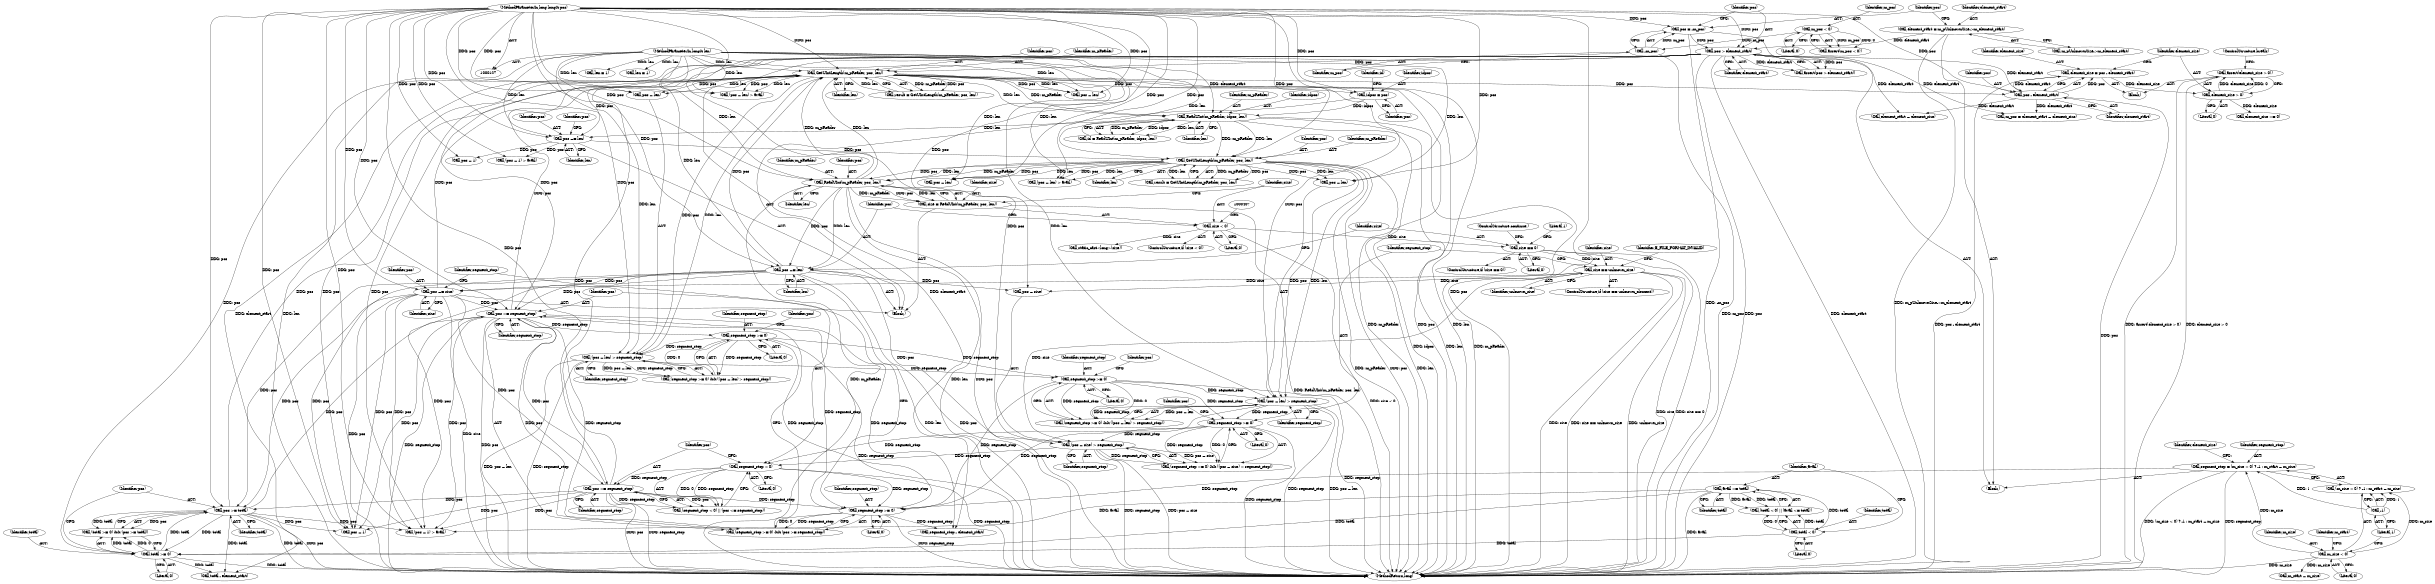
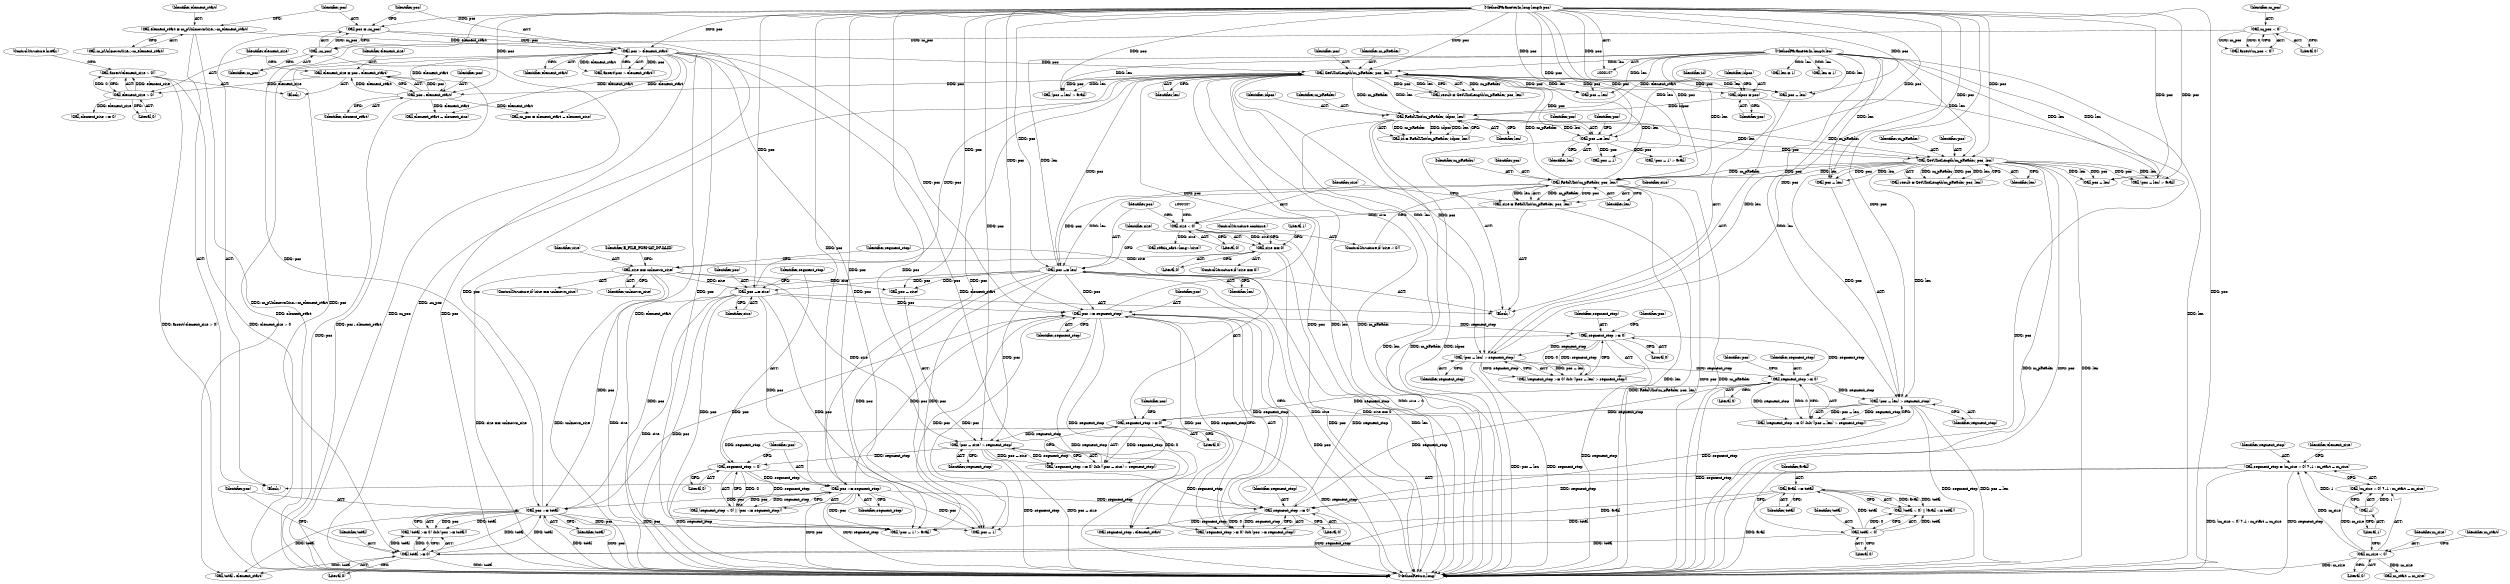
edge "(Call,size = ReadUInt(m_pReader, pos, len))" -> "(Call,ReadUInt(m_pReader, pos, len))": now "(ControlStructure,if (size < 0))" -> "(Call,ReadUInt(m_pReader, pos, len))"
edge "(Call,size = ReadUInt(m_pReader, pos, len))" -> "(Call,size < 0)": label "AST: " -> "DDG: size"
node "(ControlStructure,if (size == unknown_element))": label "(ControlStructure,if (size == unknown_element))" -> "(ControlStructure,if (size == unknown_size))"
edge "(Call,idpos = pos)" -> "(MethodReturn,long)": added, label "DDG: pos"
